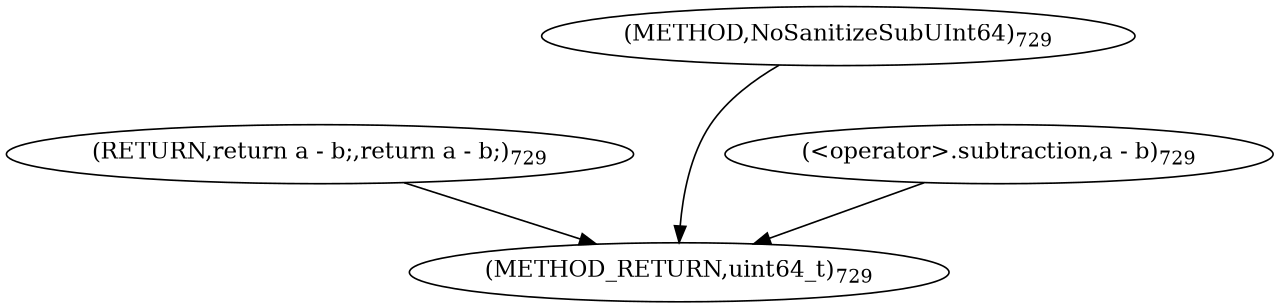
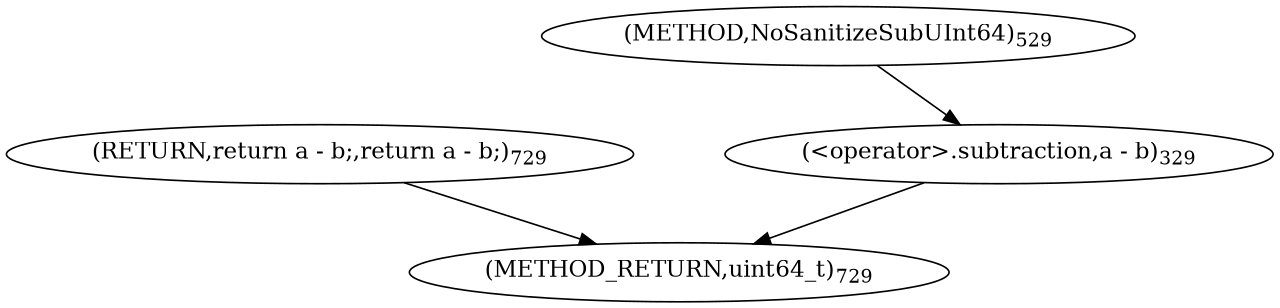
node "(METHOD,NoSanitizeSubUInt64)": text "729" -> "529"
edge "(METHOD,NoSanitizeSubUInt64)" -> "(METHOD_RETURN,uint64_t)": now "(METHOD,NoSanitizeSubUInt64)" -> "(<operator>.subtraction,a - b)"
node "(<operator>.subtraction,a - b)": text "729" -> "329"
